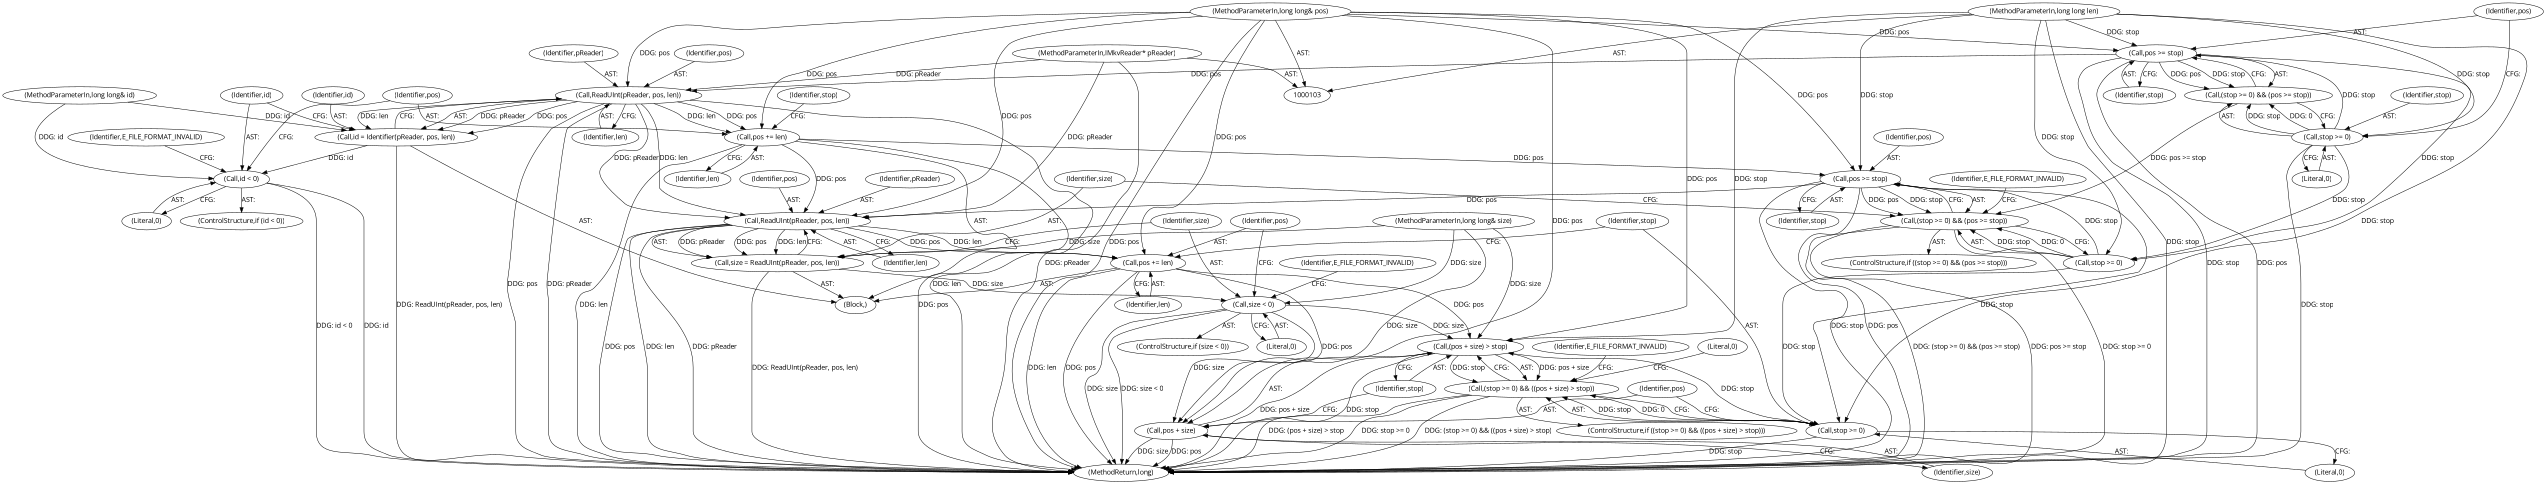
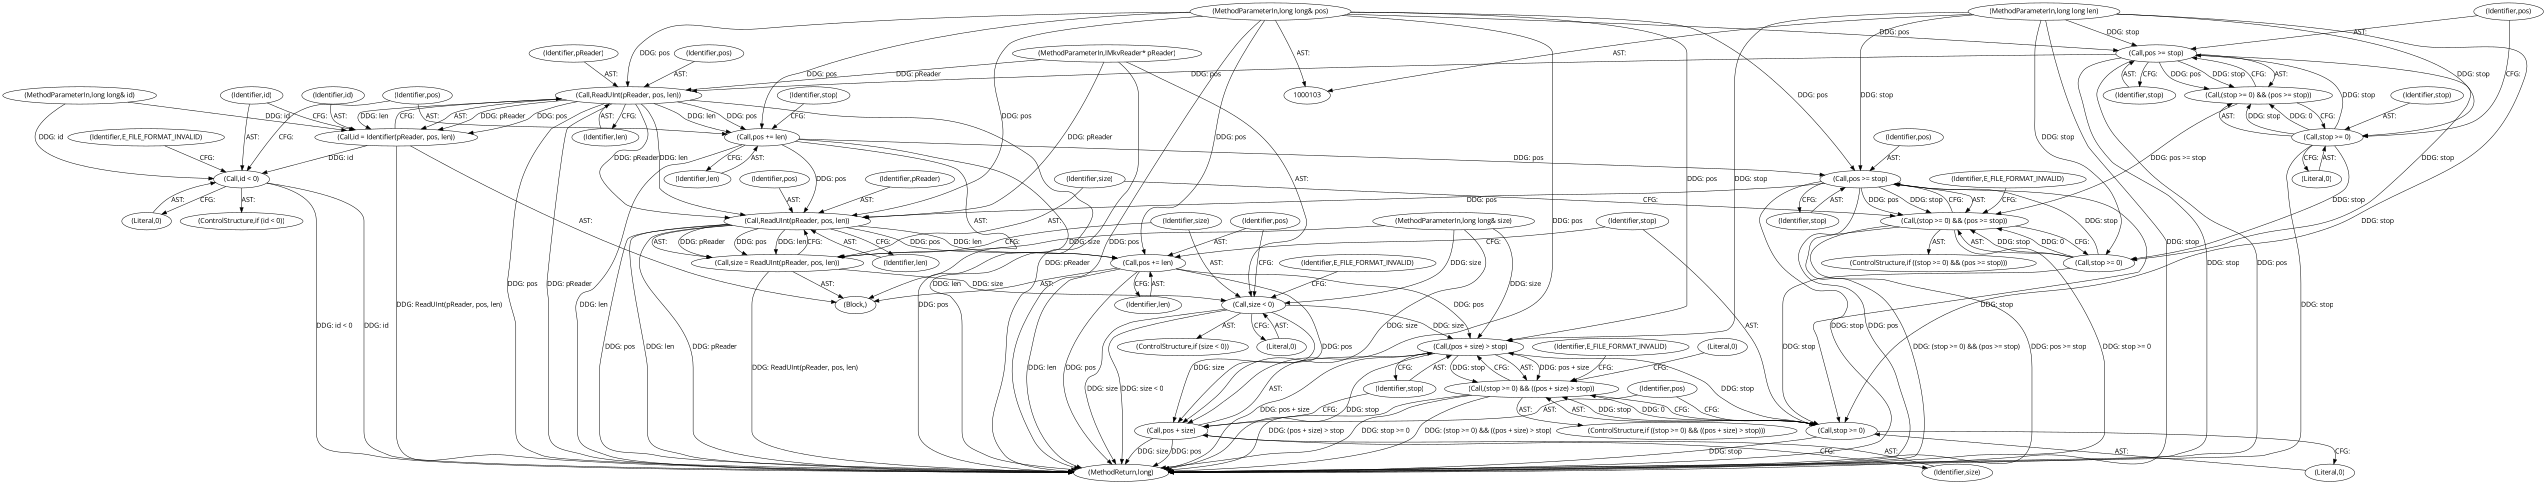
edge "(MethodParameterIn,IMkvReader* pReader)" -> "1000103": now "(MethodParameterIn,IMkvReader* pReader)" -> "(Call,size < 0)"
